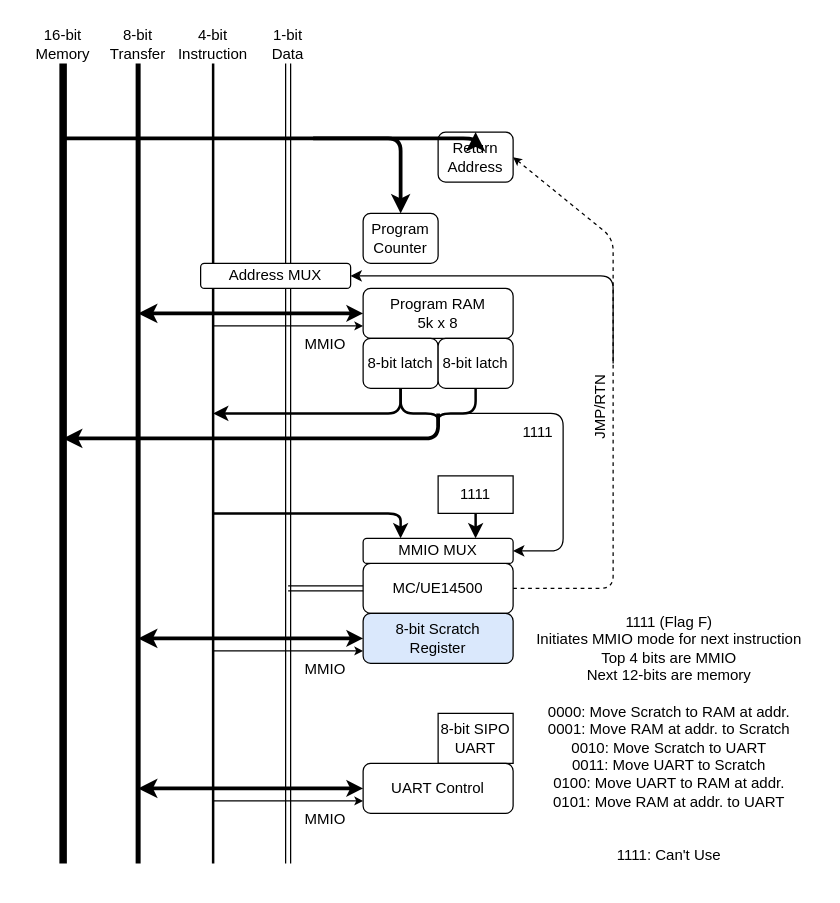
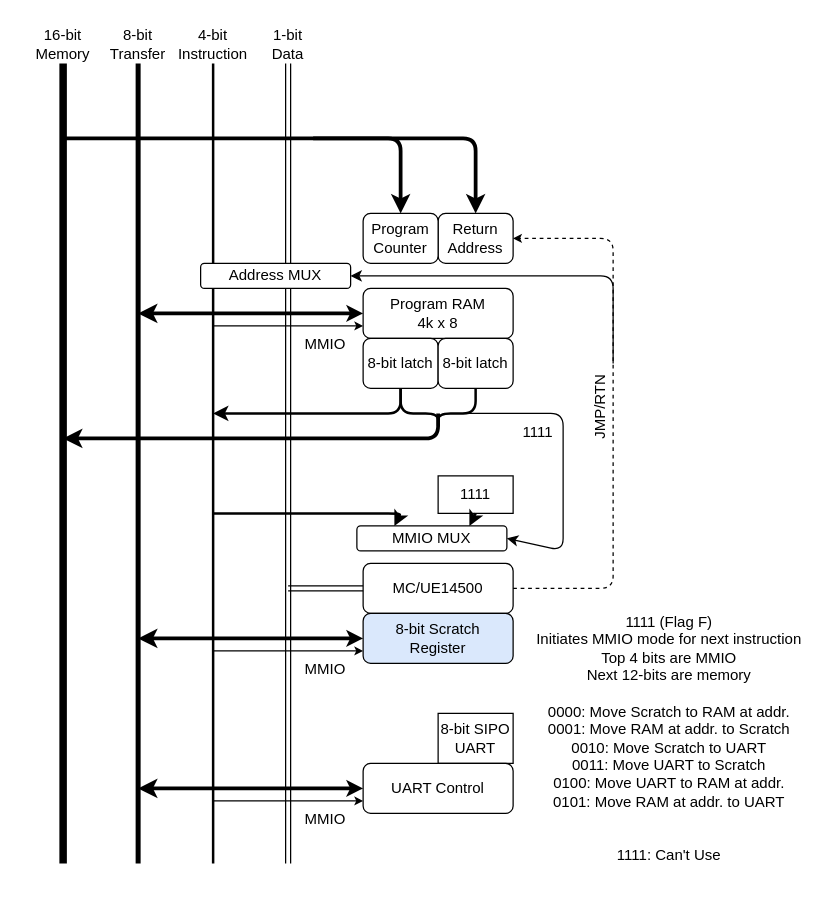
node "Return Address": moved (476, 157) -> (476, 238)
node "Program RAM 5k x 8": label "Program RAM 5k x 8" -> "Program RAM 4k x 8"
node "MMIO MUX": moved (438, 551) -> (432, 538)
